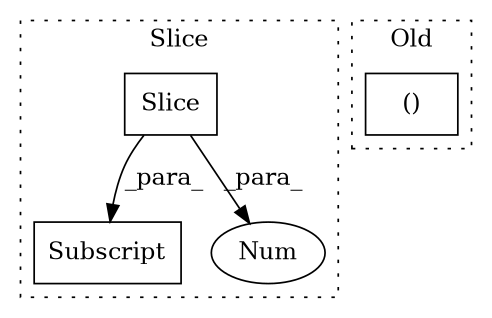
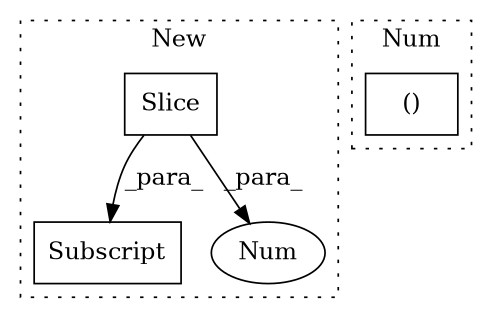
cluster "Slice": label "Slice" -> "New"
cluster "Old": label "Old" -> "Num"
